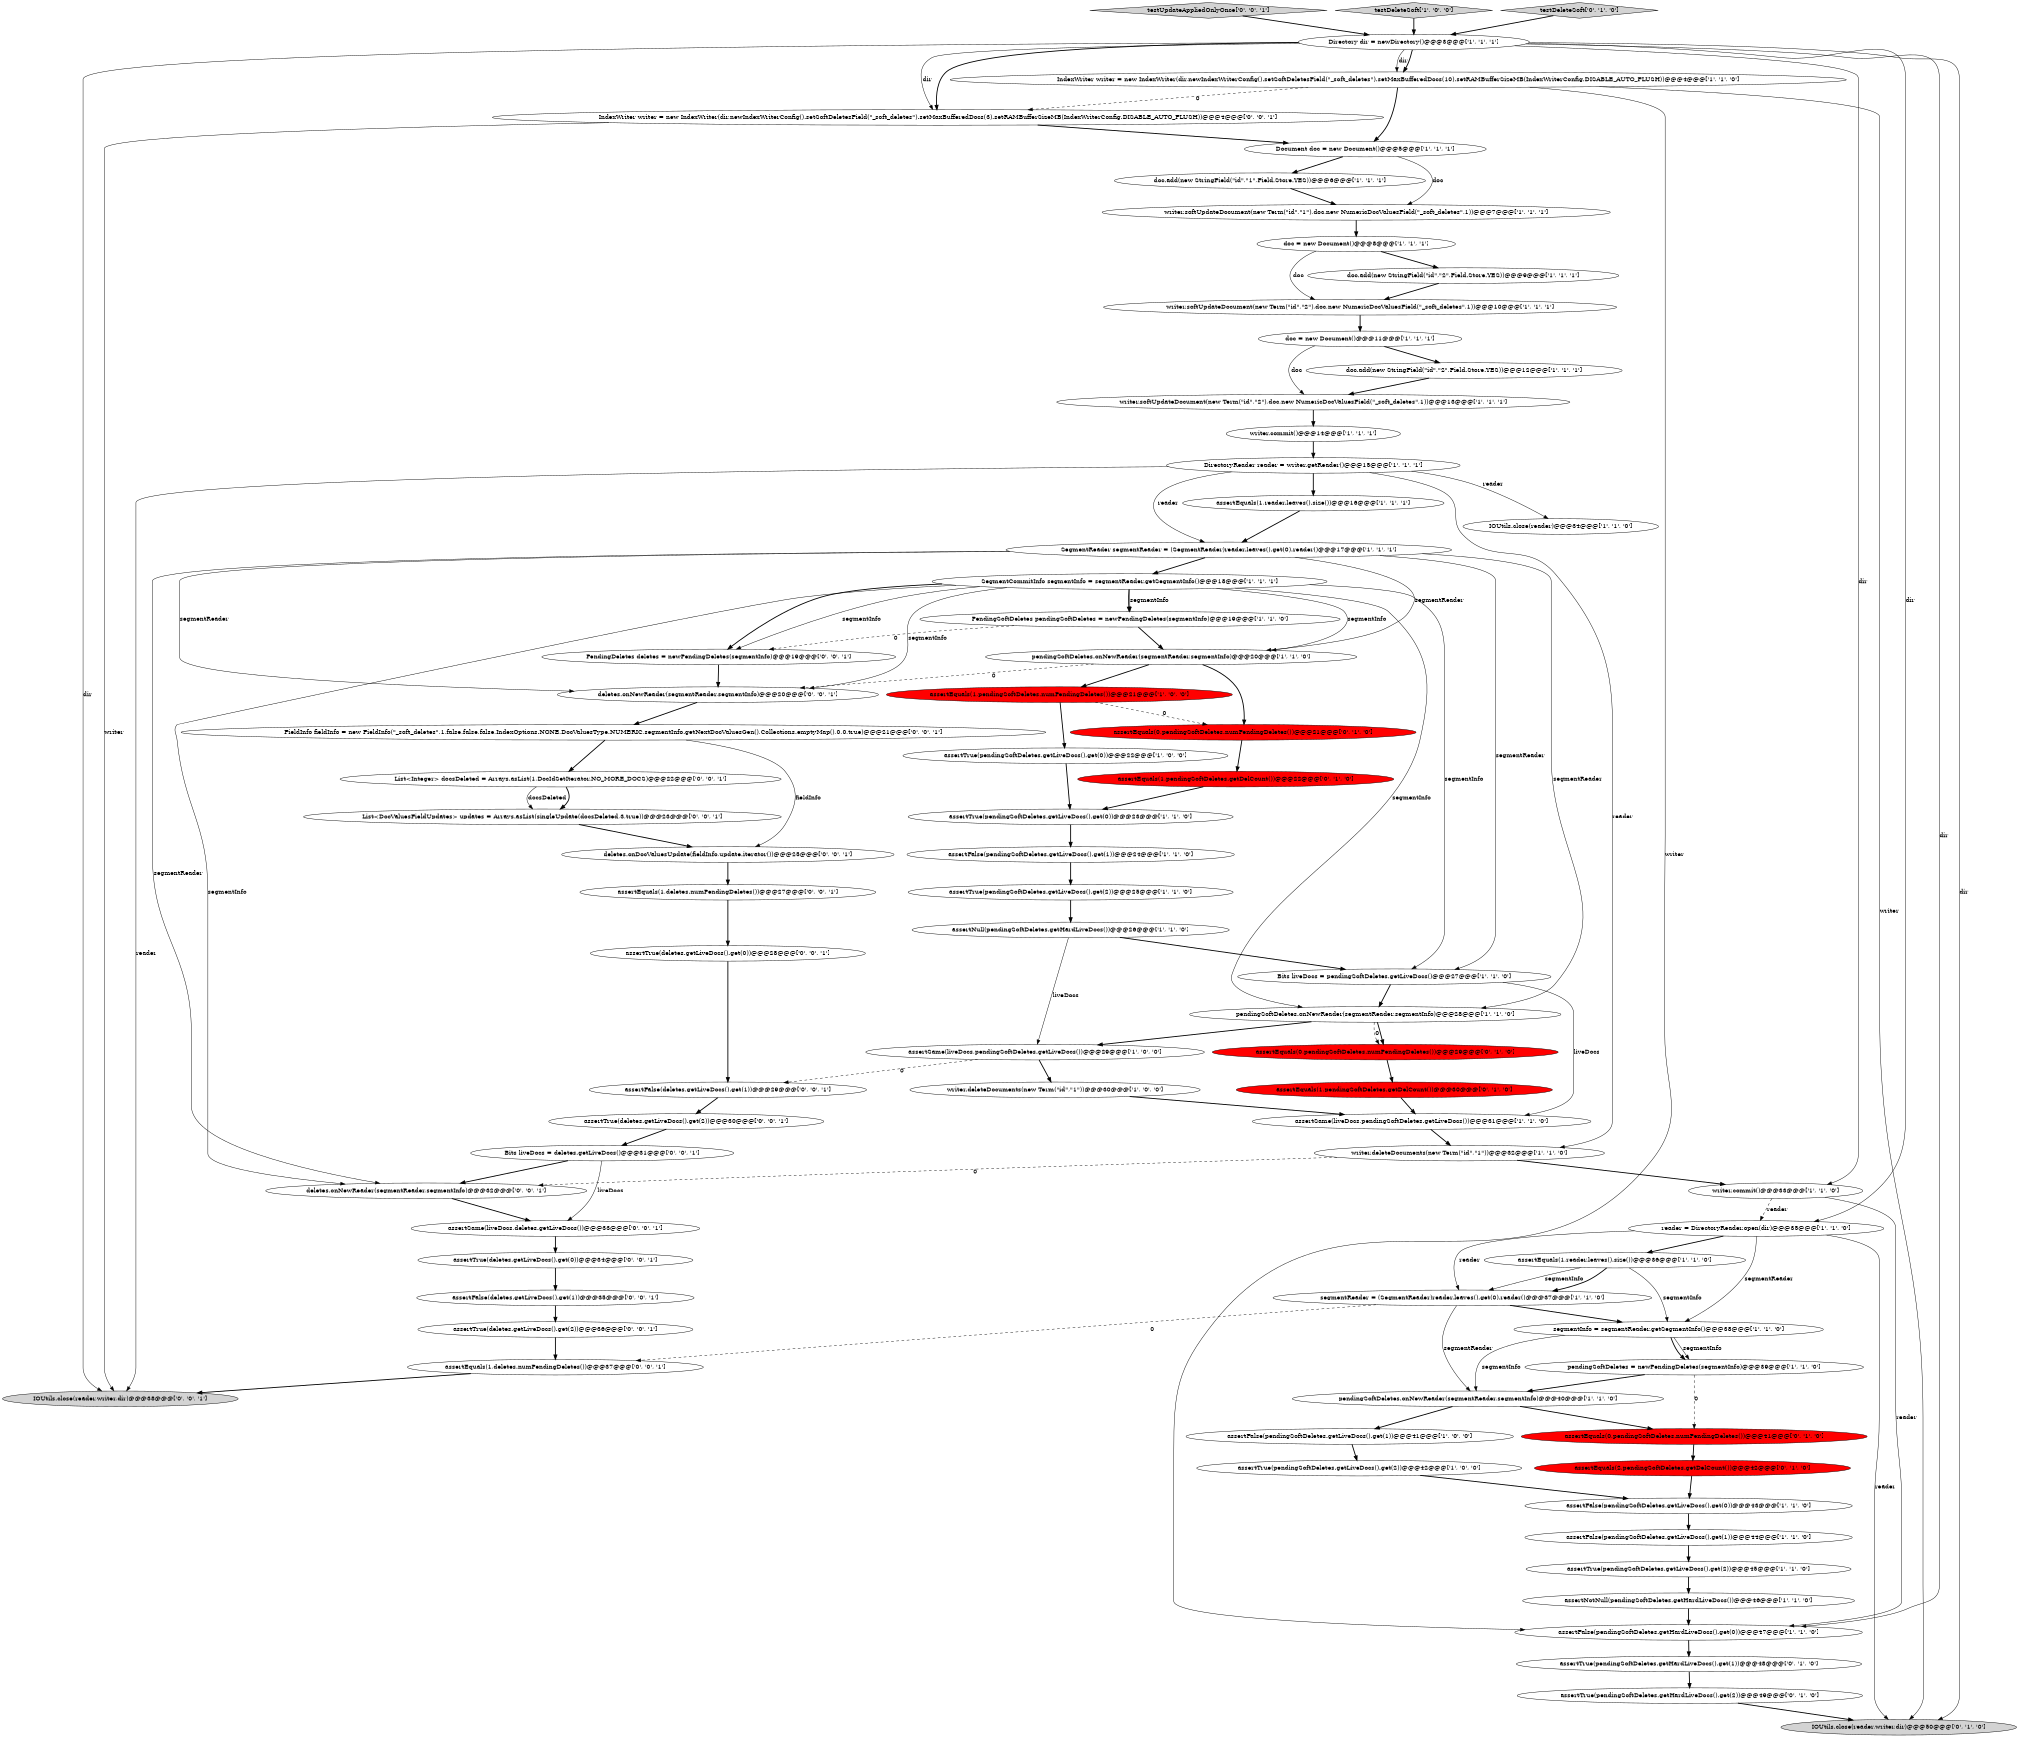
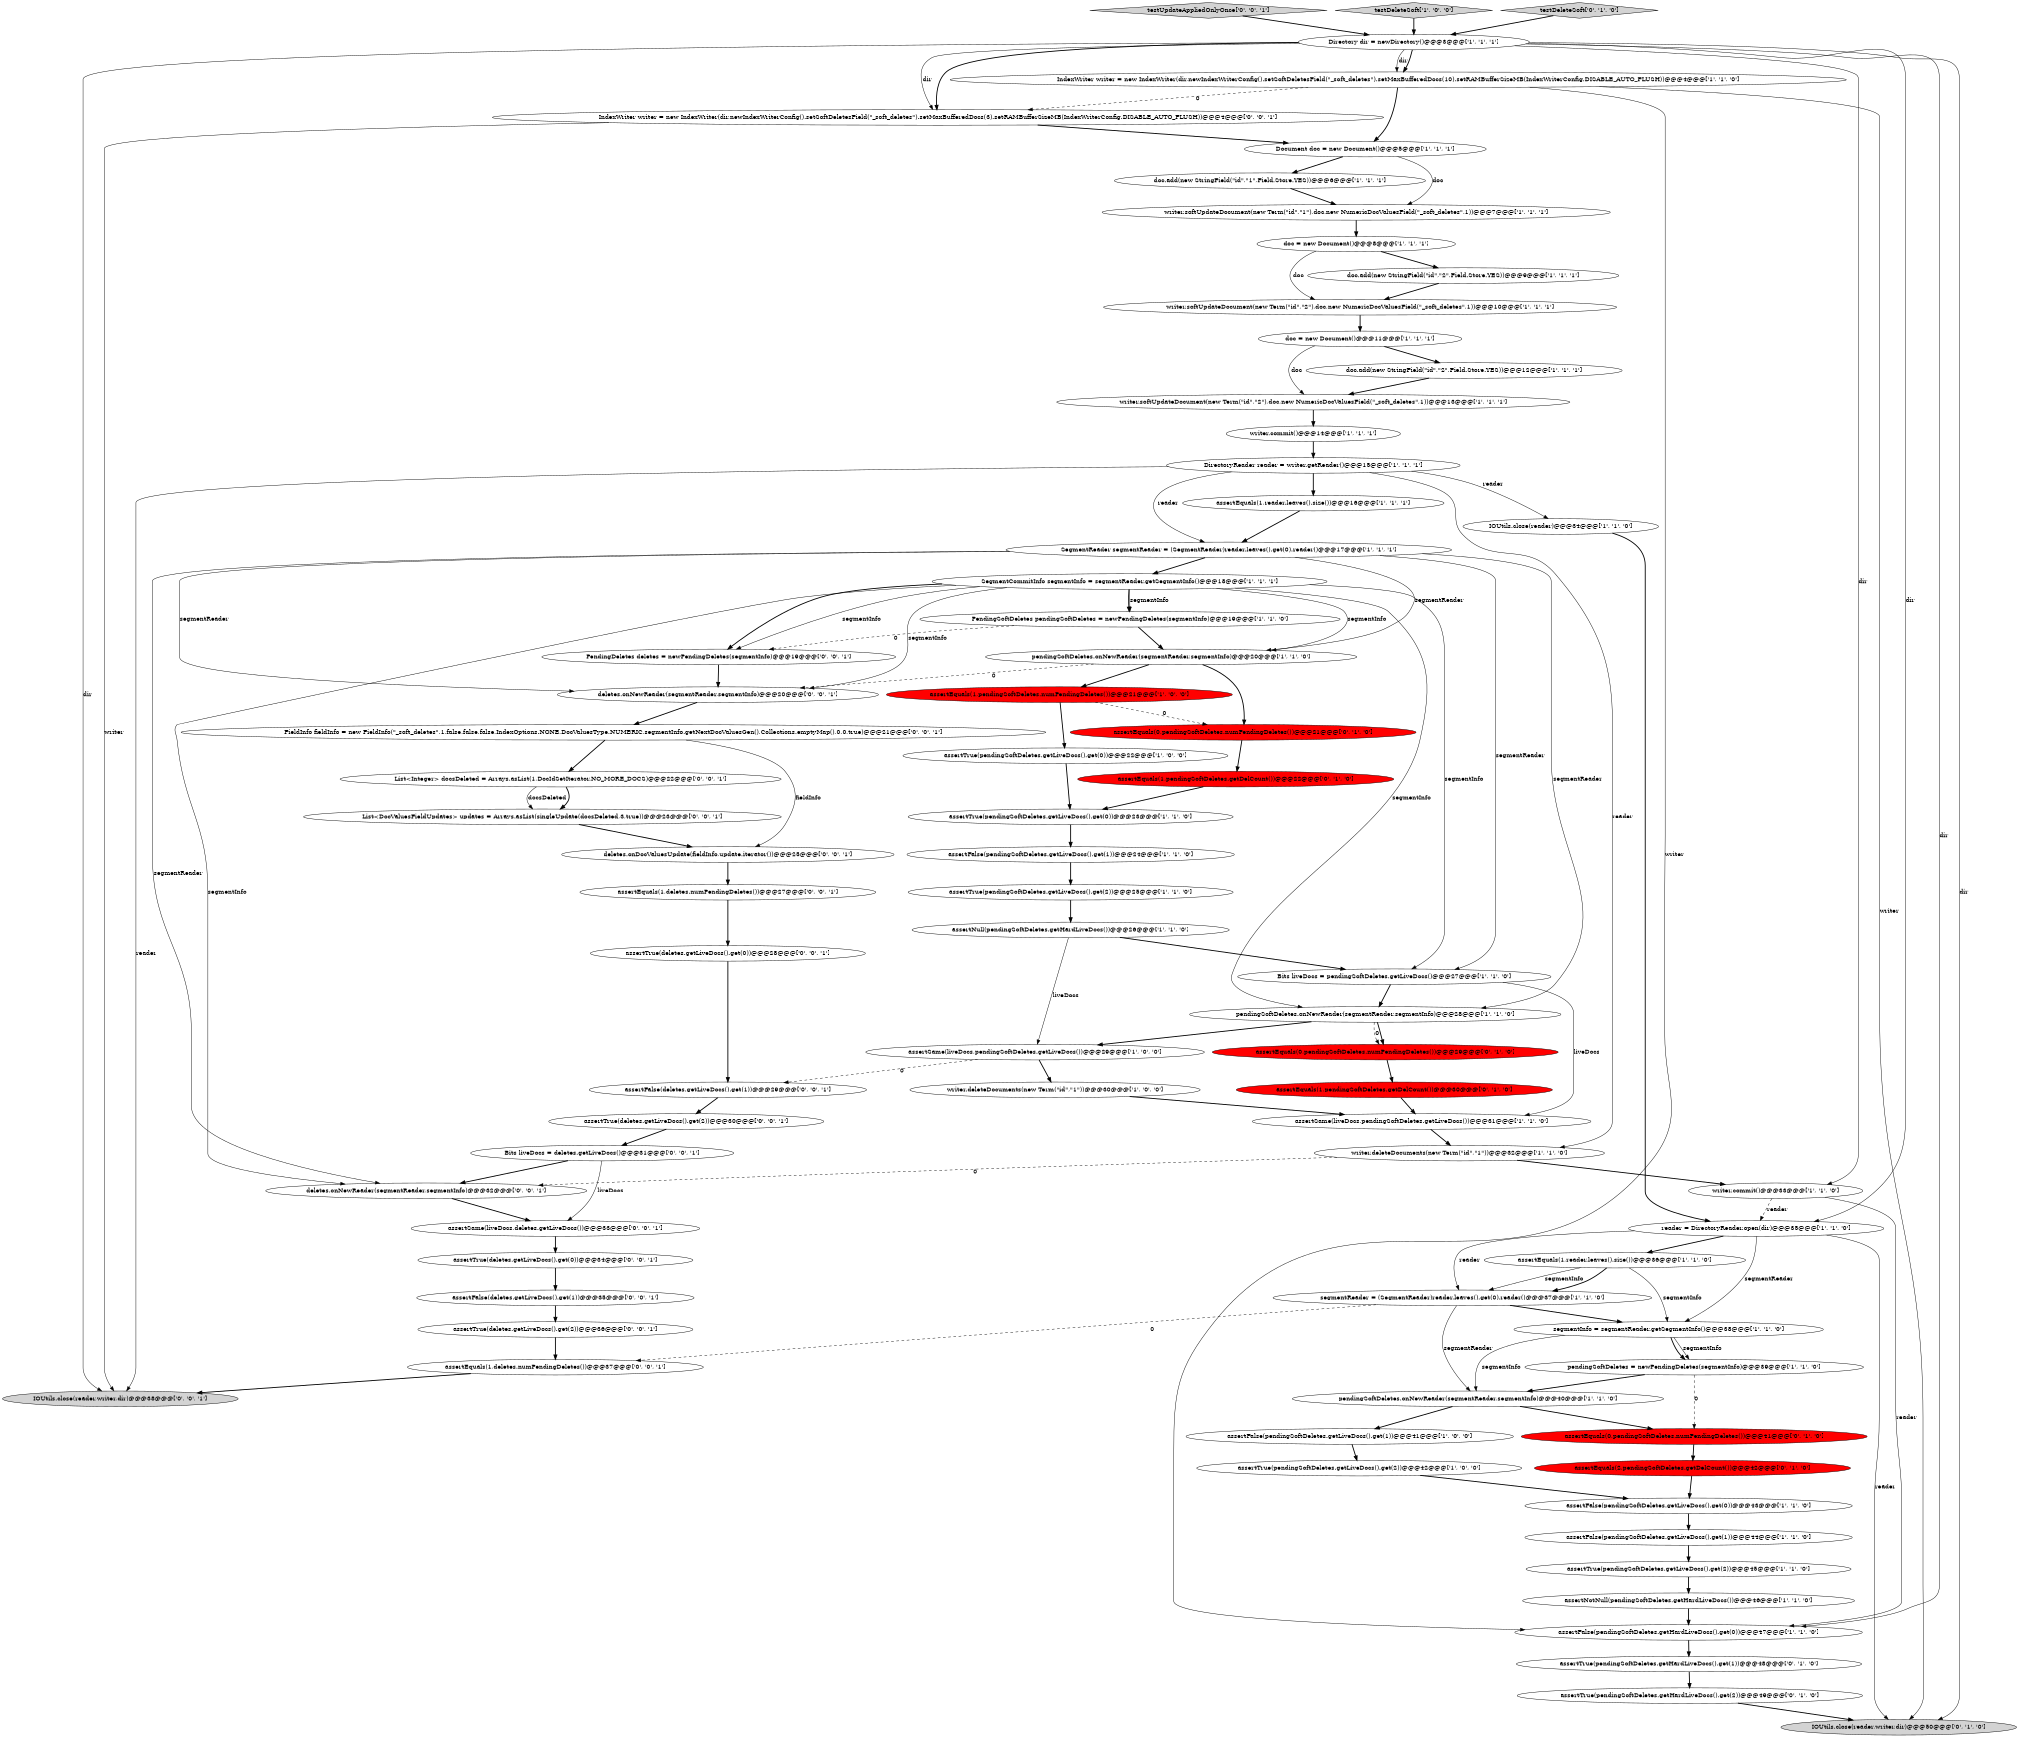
edge "IOUtils.close(reader)@@@34@@@['1', '1', '0']" -> "reader = DirectoryReader.open(dir)@@@35@@@['1', '1', '0']": added
